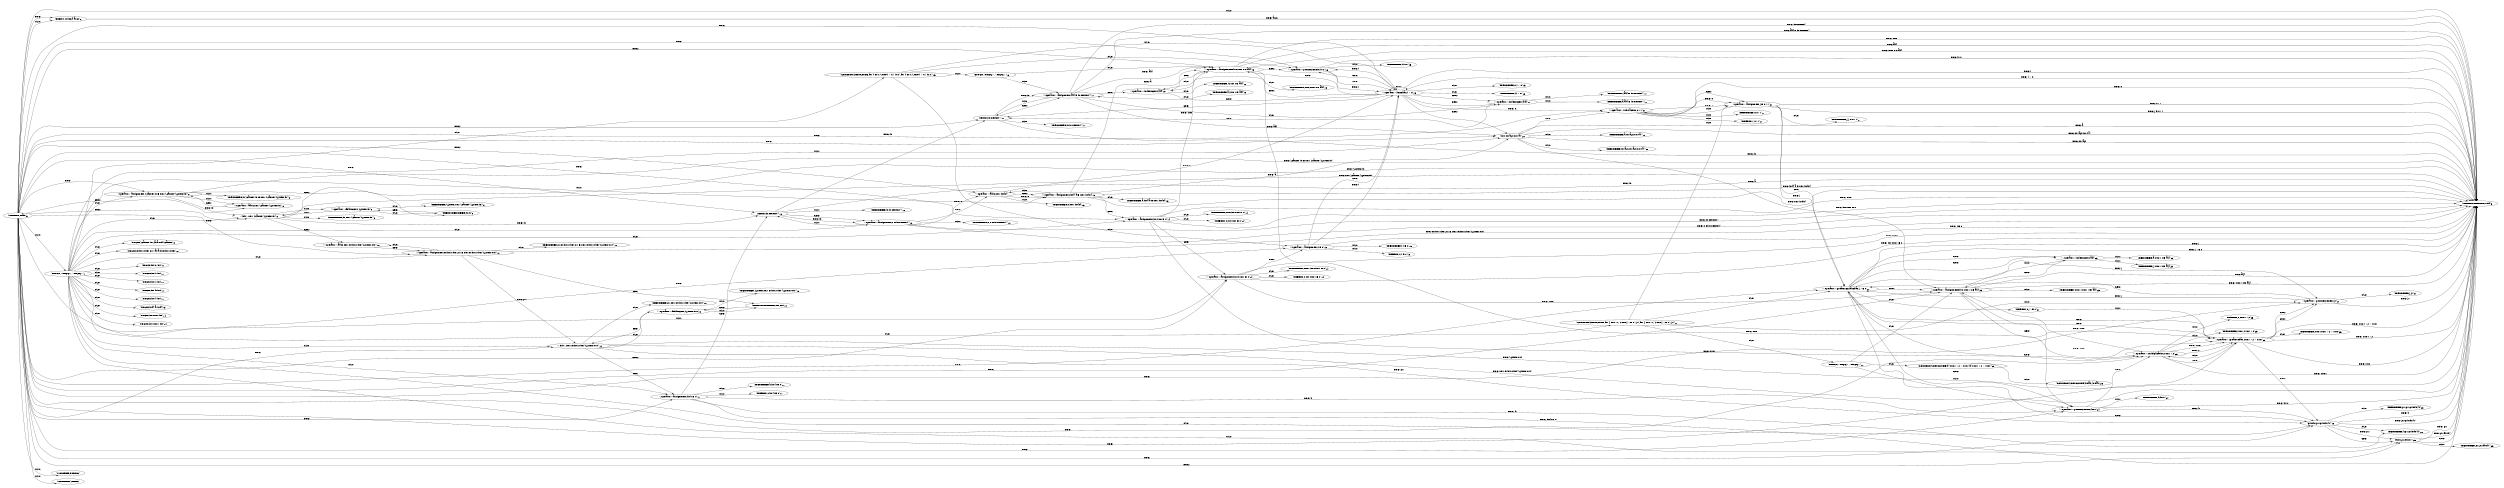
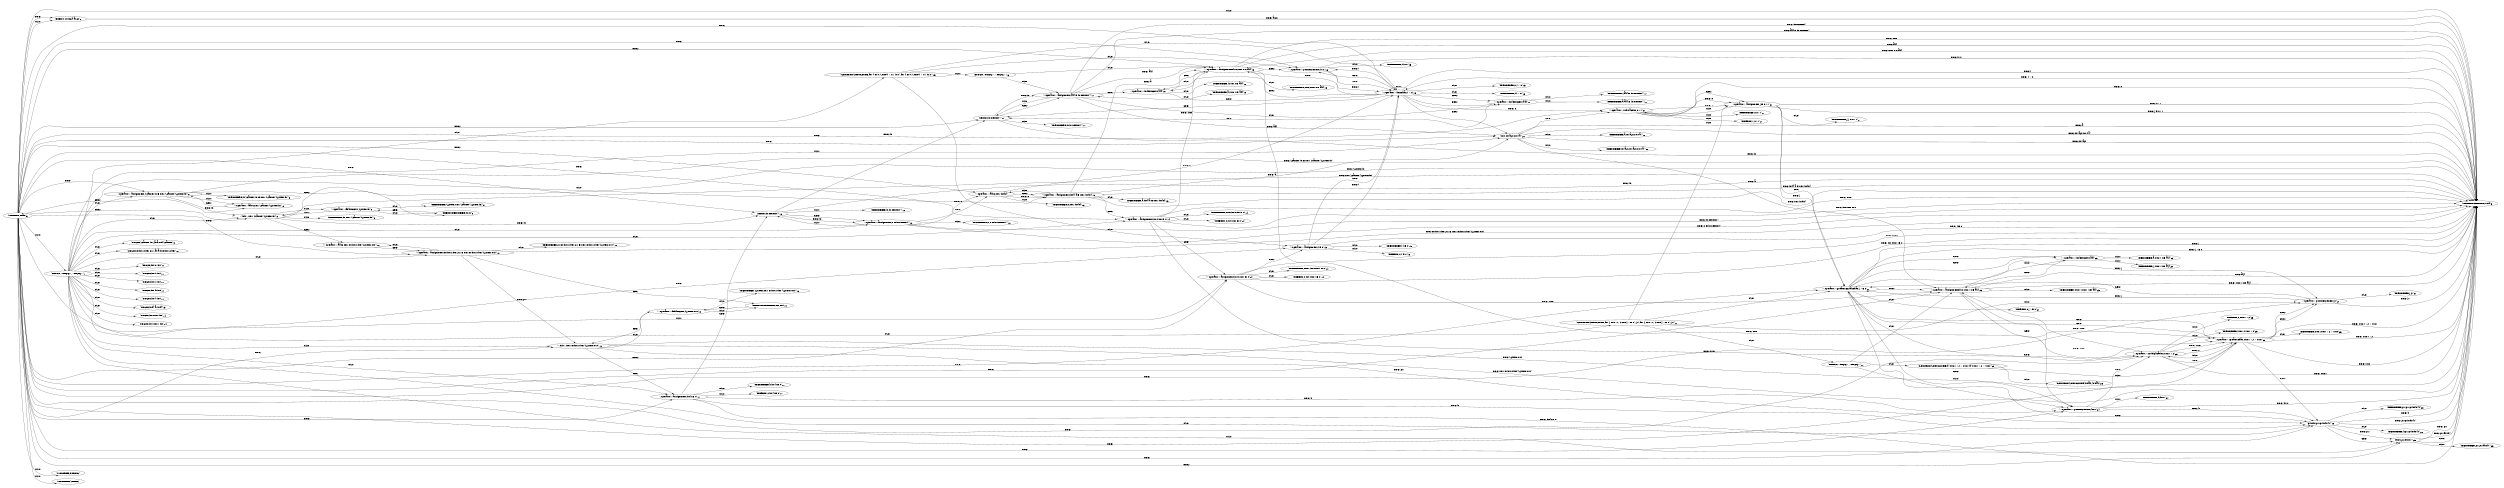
node "(IDENTIFIER,pw,new PrintWriter(System.out))": removed
edge "(LITERAL,0,j >= 0)" -> "(<operator>.greaterThan,sum1 * 2 > sum)": now "(CONTROL_STRUCTURE,if (sum1 * 2 > sum),if (sum1 * 2 > sum))" -> "(<operator>.greaterThan,sum1 * 2 > sum)"
edge "(<operator>.assignment,int k = 0)" -> "(IDENTIFIER,k,pw.println(k))": now "(<operator>.assignment,int k = 0)" -> "(println,pw.println(k))"
